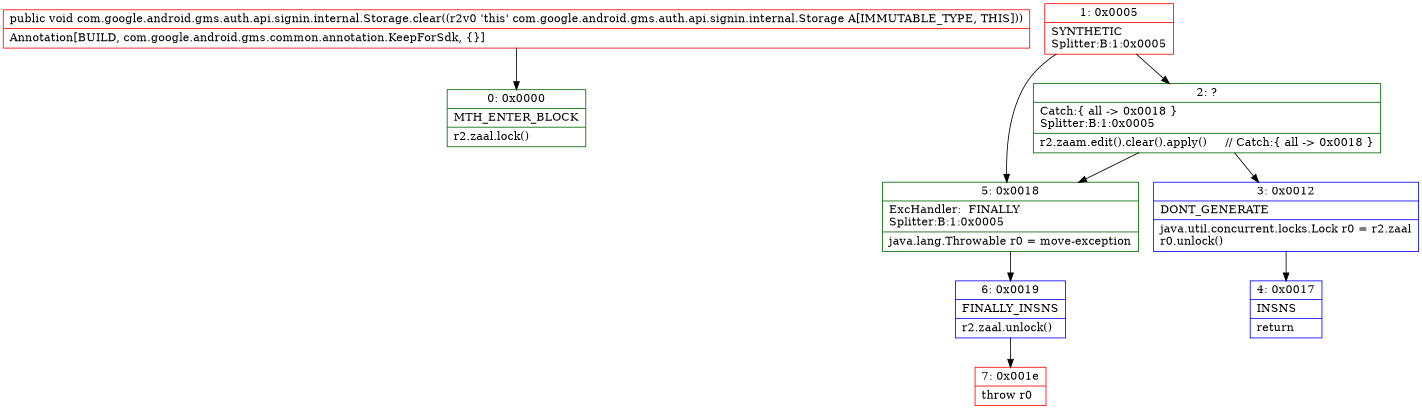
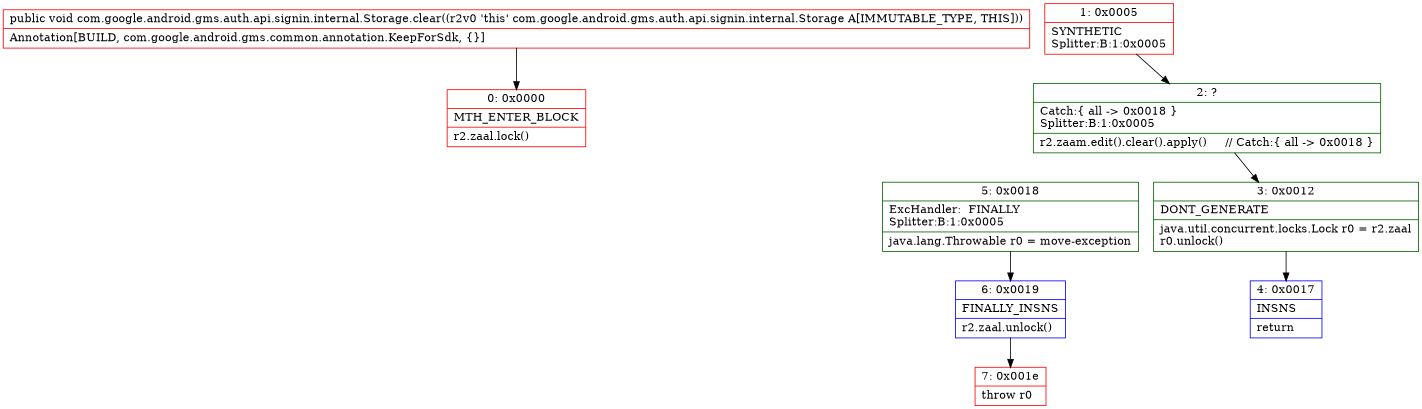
edge "1: 0x0005" -> "5: 0x0018": removed
node "0: 0x0000": color darkgreen -> red
edge "2: ?" -> "5: 0x0018": removed
node "3: 0x0012": color blue -> darkgreen
